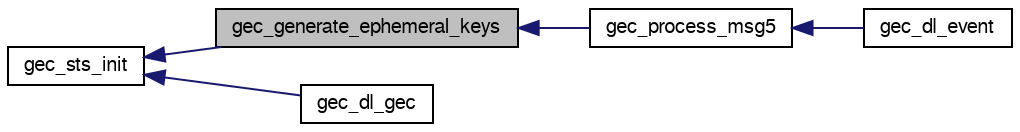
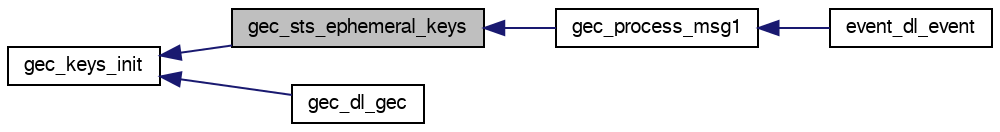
node "gec_generate_ephemeral_keys": label "gec_generate_ephemeral_keys" -> "gec_sts_ephemeral_keys"
node "gec_process_msg5": label "gec_process_msg5" -> "gec_process_msg1"
node "gec_dl_event": label "gec_dl_event" -> "event_dl_event"
node "gec_sts_init": label "gec_sts_init" -> "gec_keys_init"
